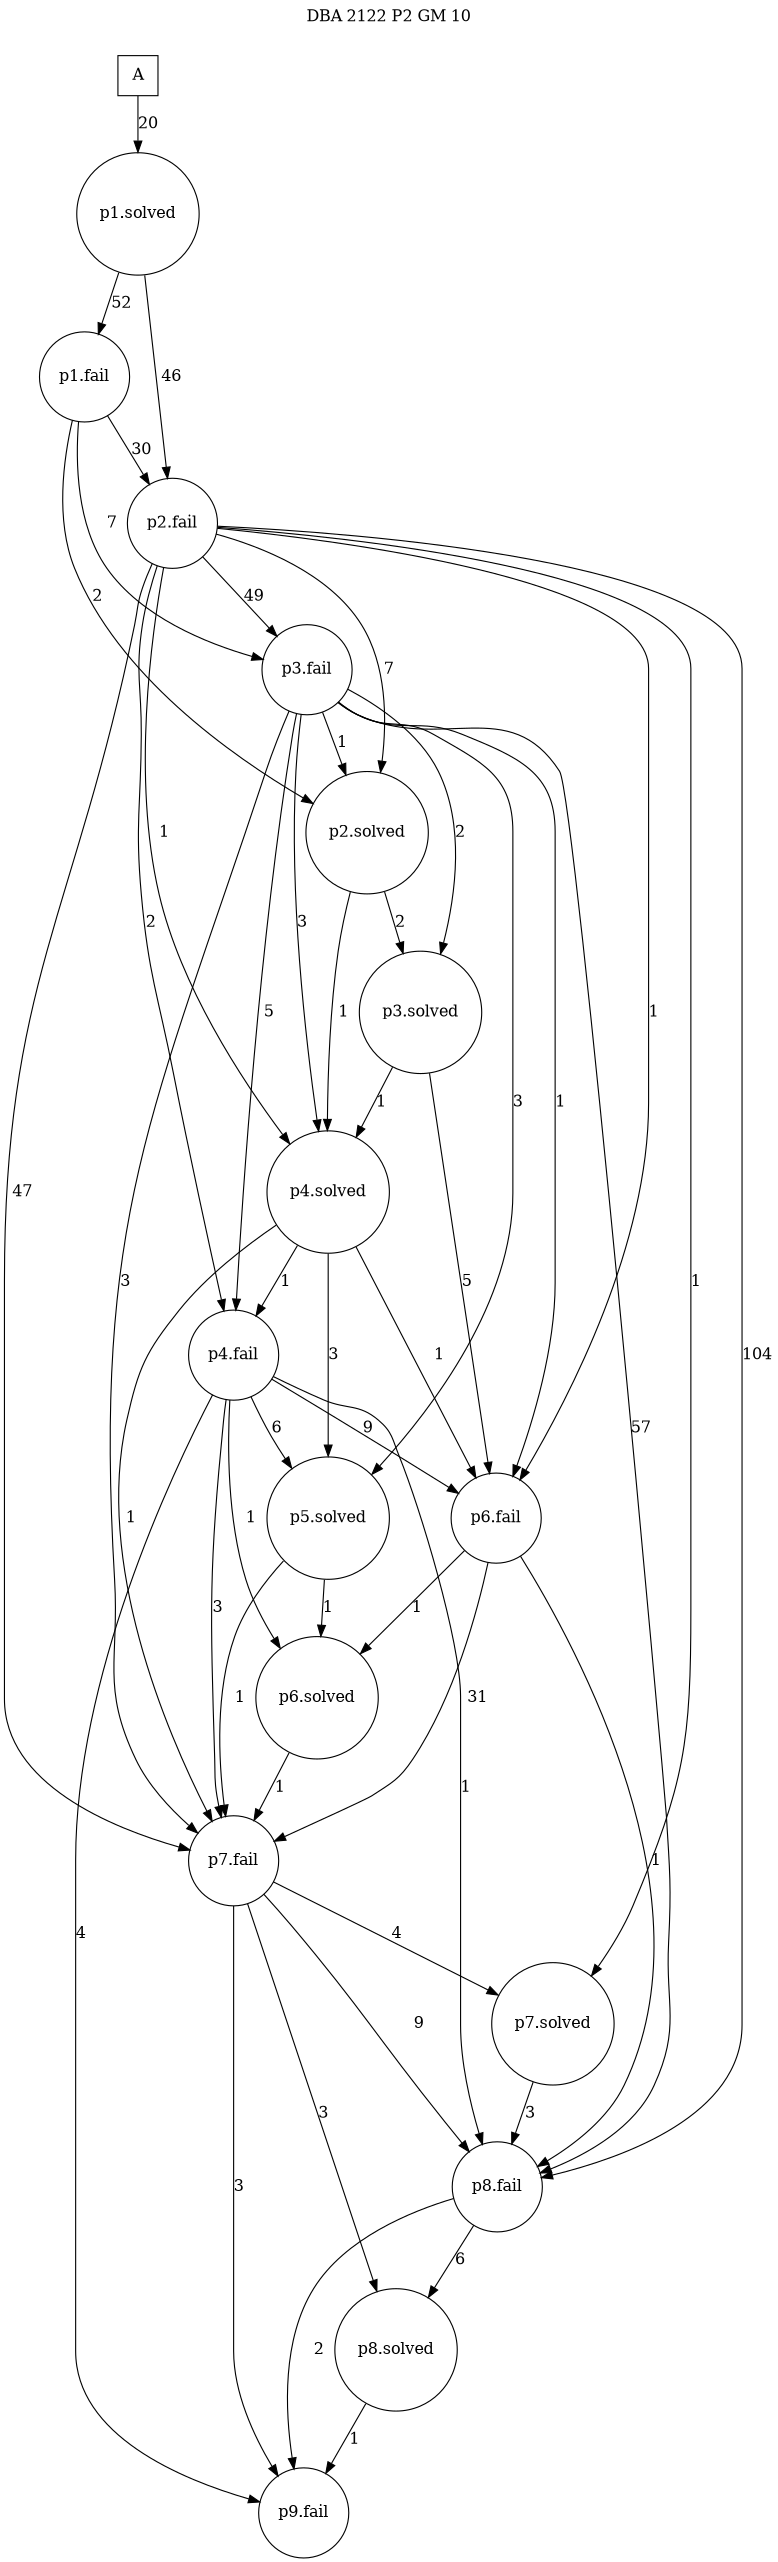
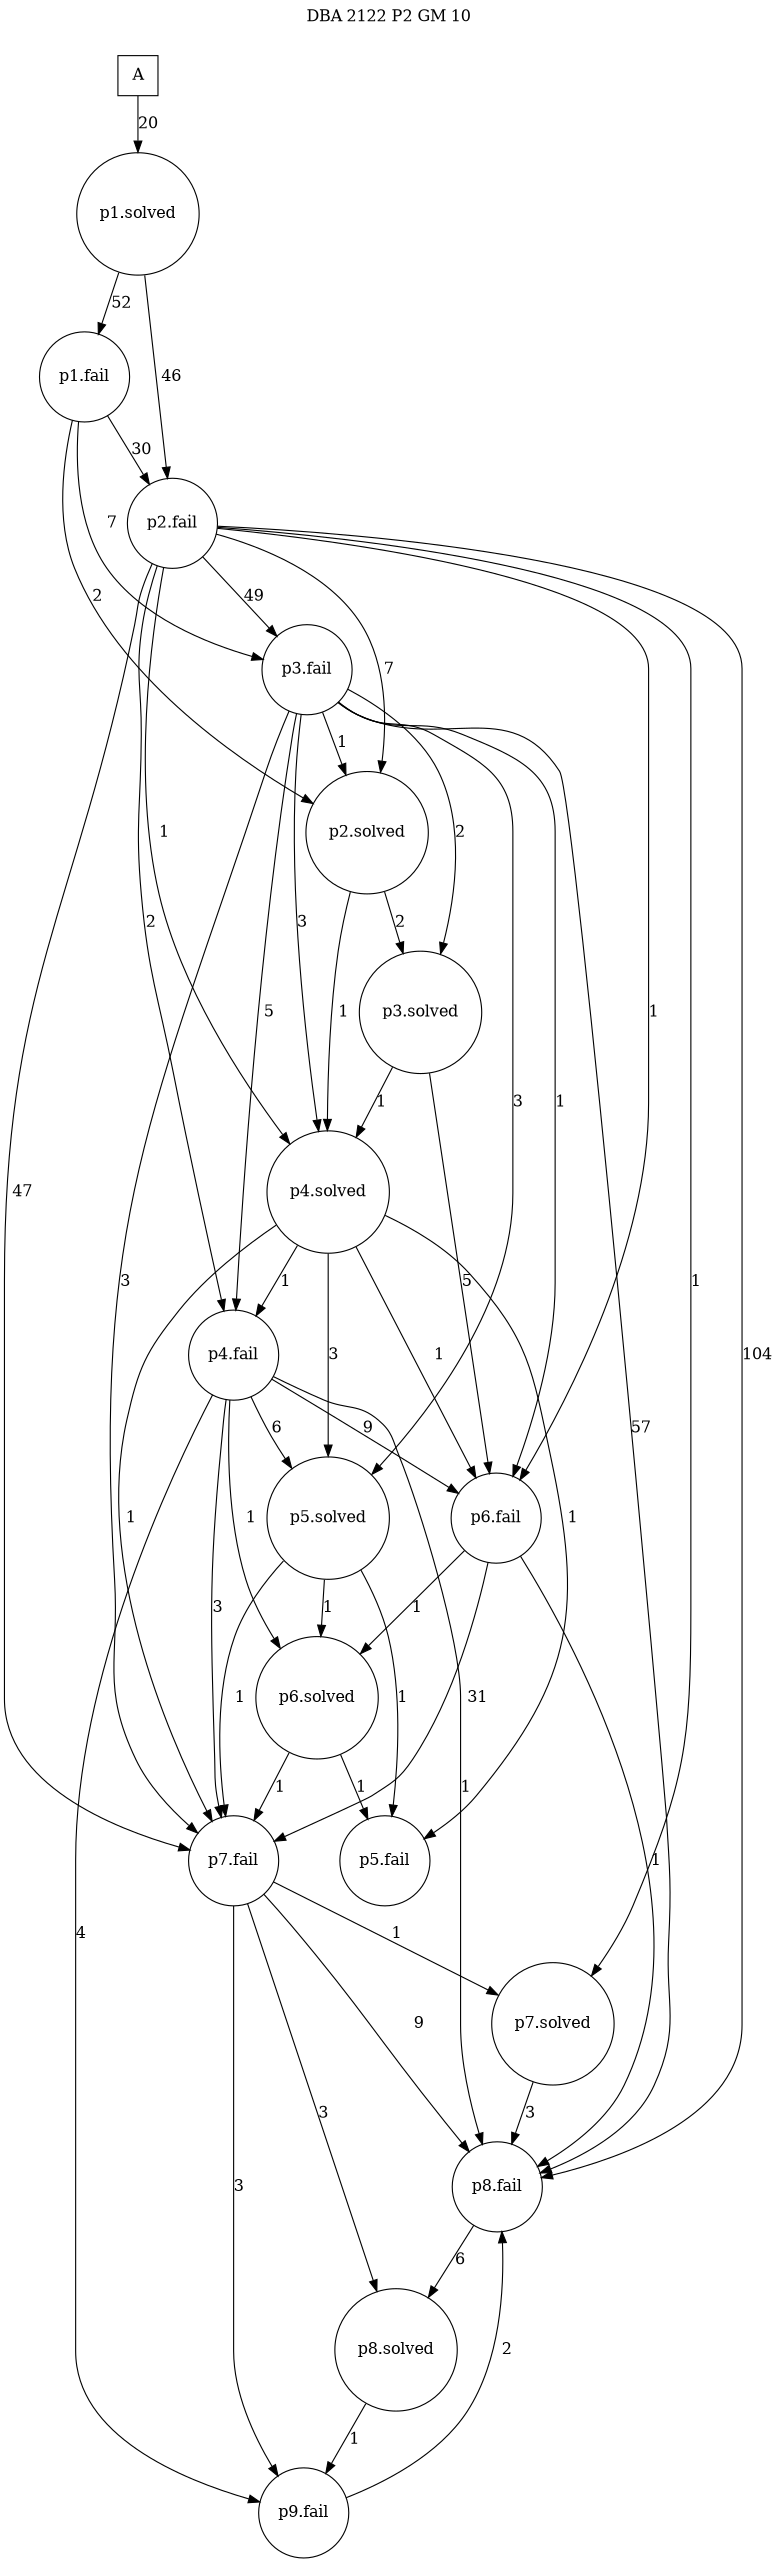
node "p5.fail": added
edge "p7.fail" -> "p7.solved": label "4" -> "1"
edge "p8.fail" -> "p9.fail": reversed
